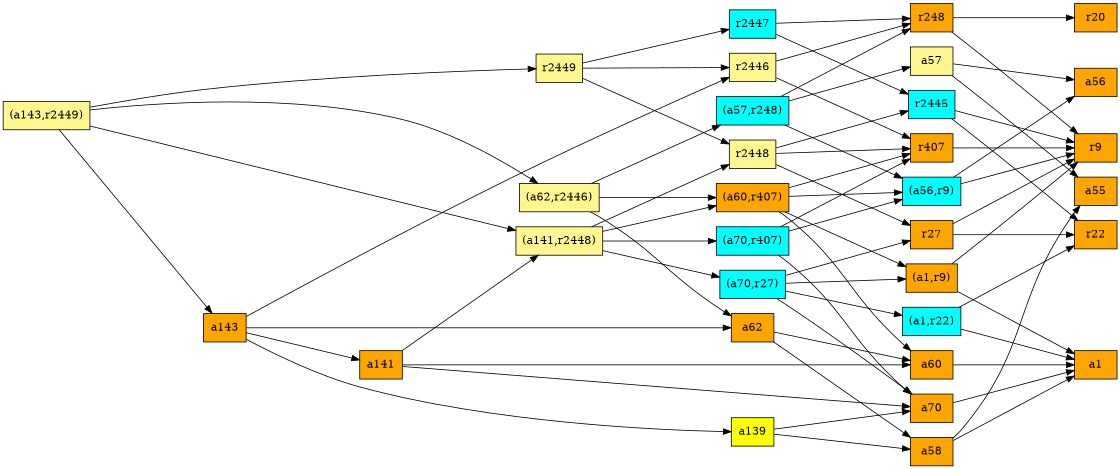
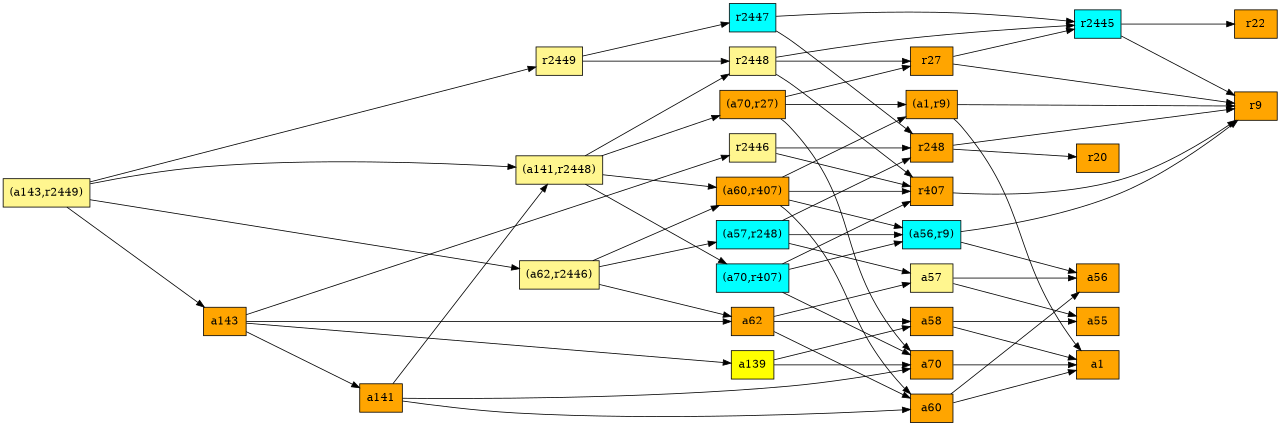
edge "r2449" -> "r2446": removed
edge "r27" -> "r22": now "r27" -> "r2445"
node "(a70,r27)": fillcolor cyan -> orange
edge "a62" -> "a57": added
node "(a1,r22)": removed
edge "a60" -> "a56": added
